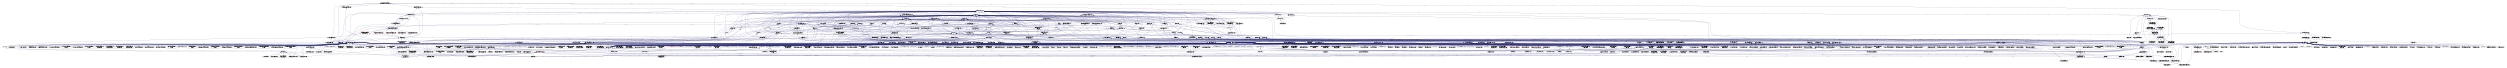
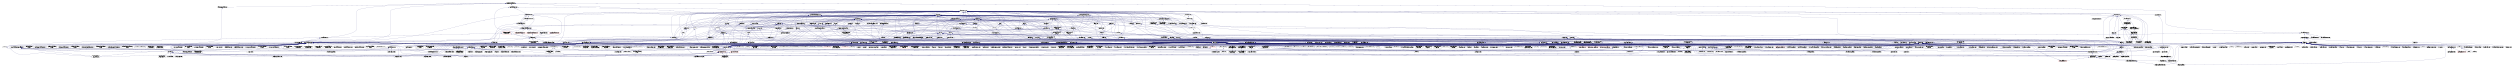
node "when_any_std_array.cpp": added
